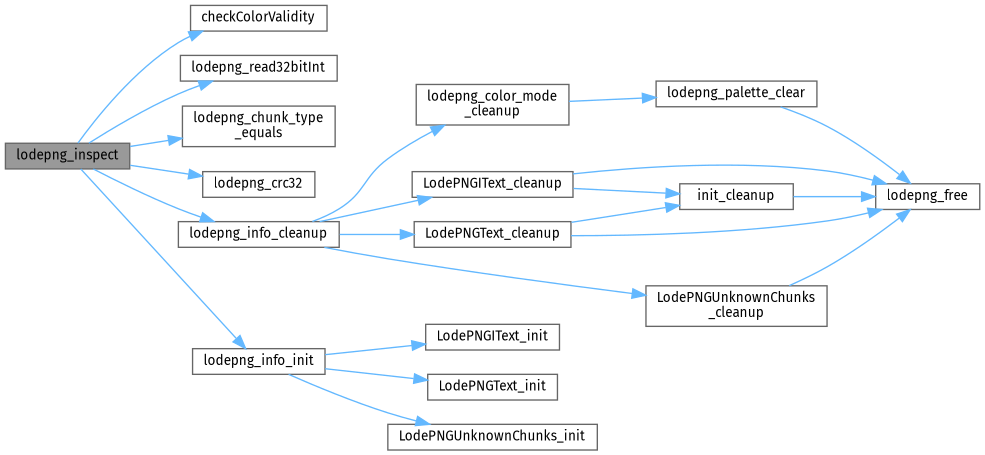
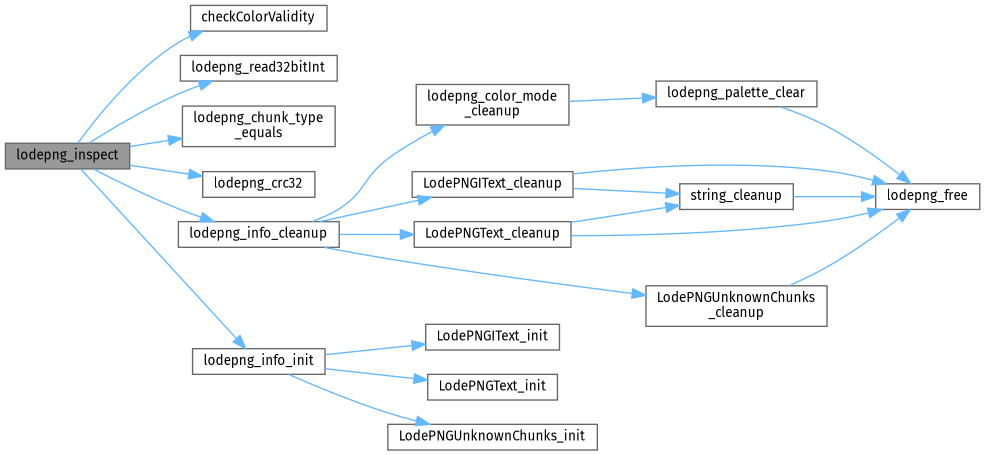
node "init_cleanup": label "init_cleanup" -> "string_cleanup"
